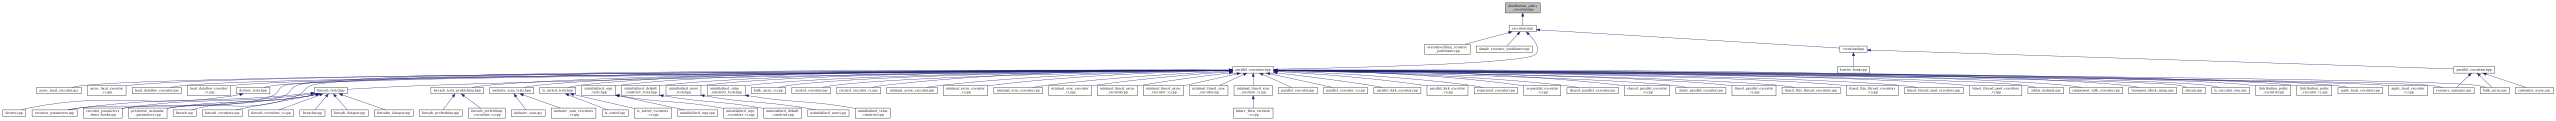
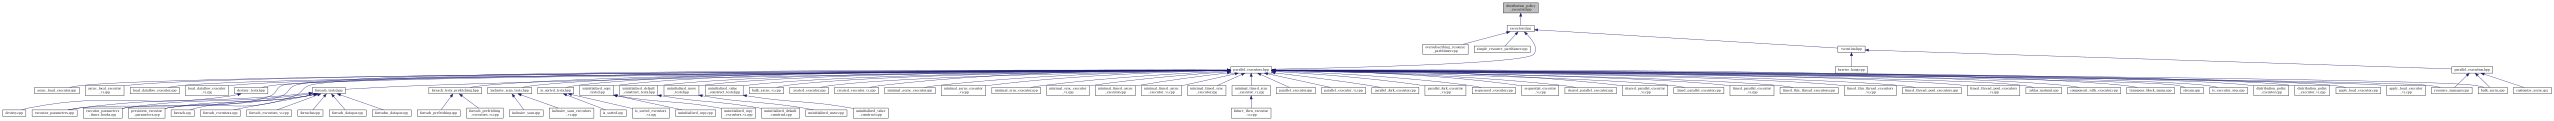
node "persistent_customize _parameters.cpp": label "persistent_customize _parameters.cpp" -> "persistent_executor _parameters.cpp"
